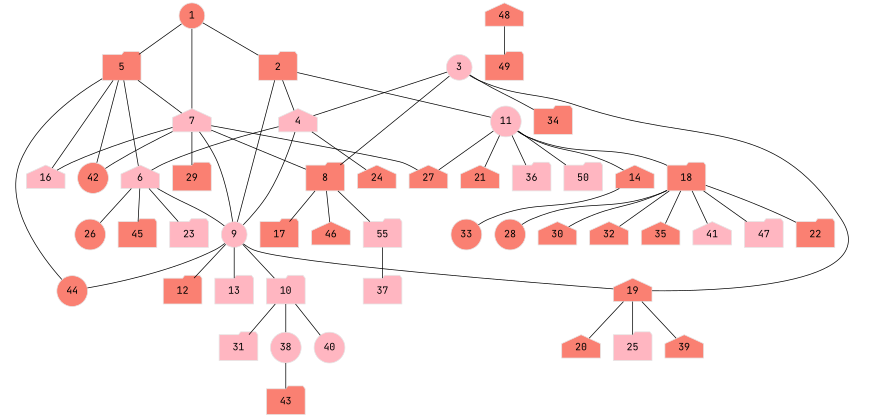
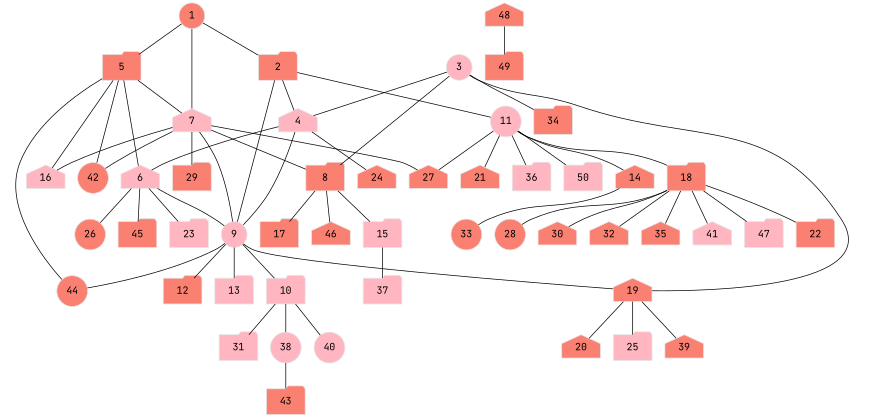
node "55": label "55" -> "15"
